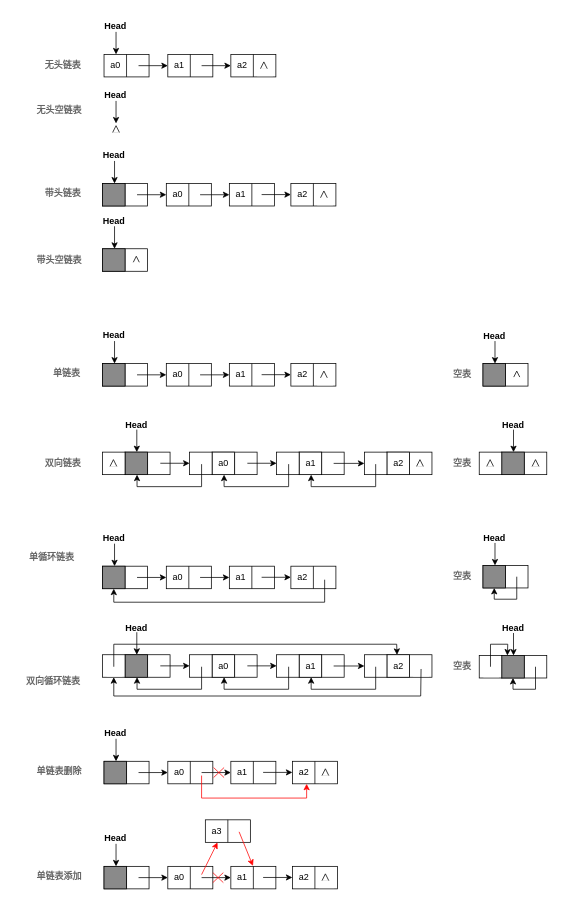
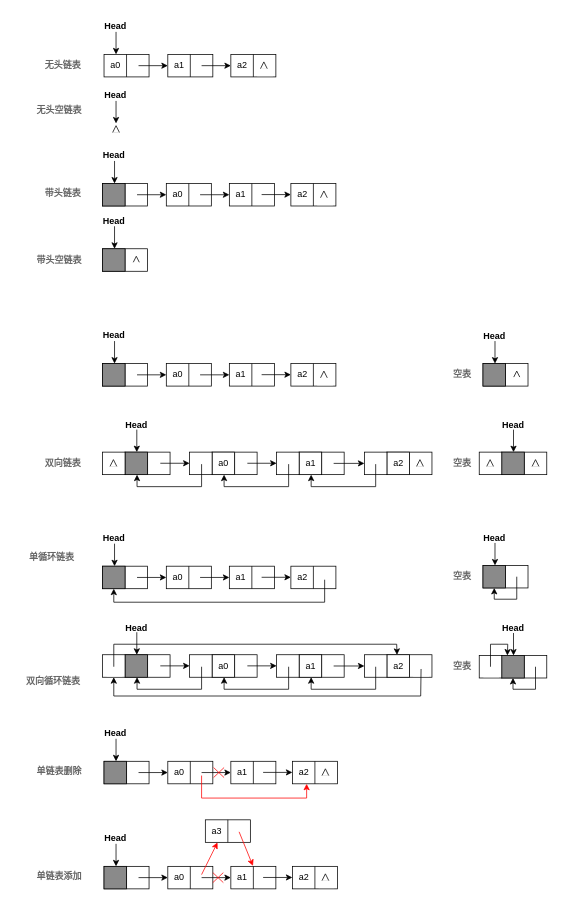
node "单链表": removed
